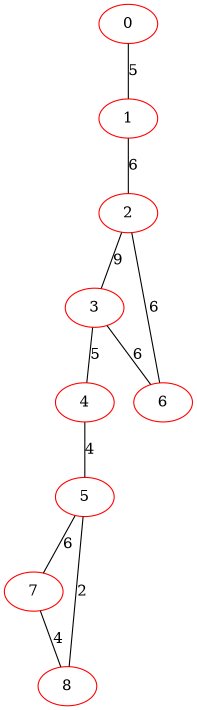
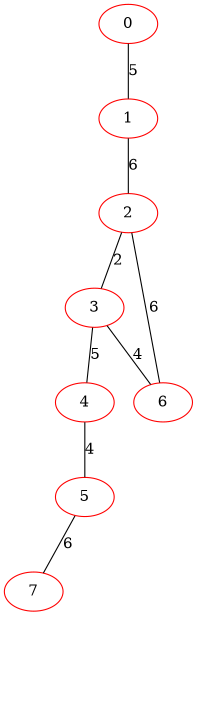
edge "2" -- "3": label "9" -> "2"
edge "3" -- "6": label "6" -> "4"
node "8": removed
